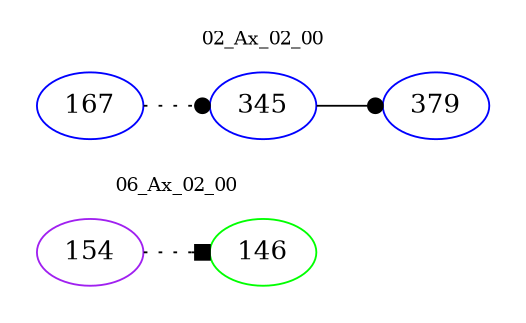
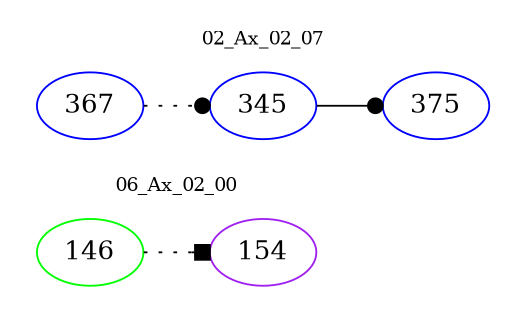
cluster "02_Ax_02_00": label "02_Ax_02_00" -> "02_Ax_02_07"
node "167": label "167" -> "367"
node "379": label "379" -> "375"
edge "154" -> "146": reversed
